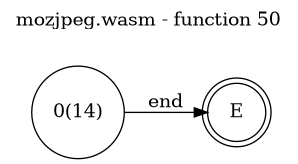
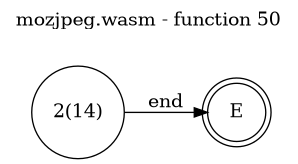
node "0(14)": label "0(14)" -> "2(14)"
